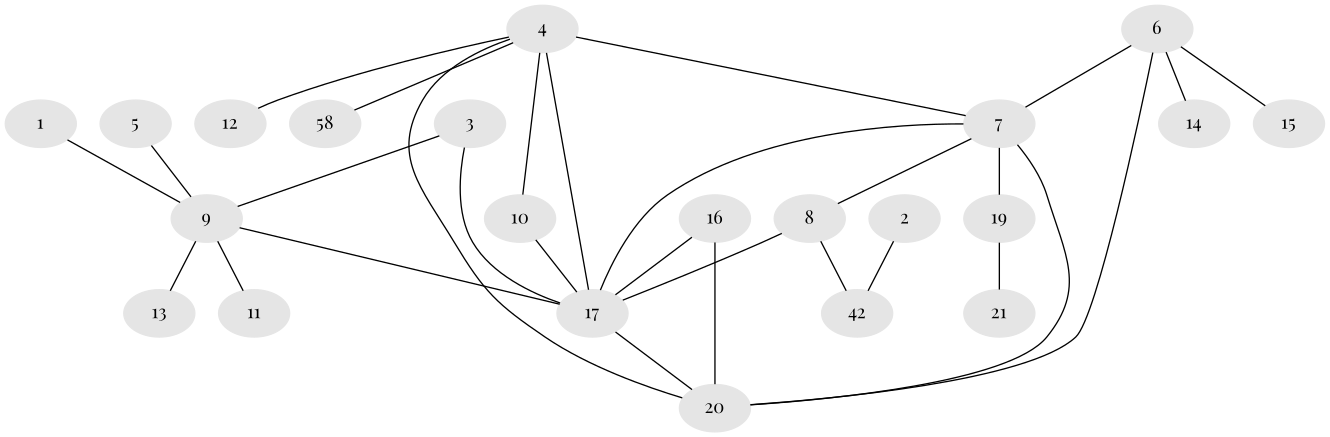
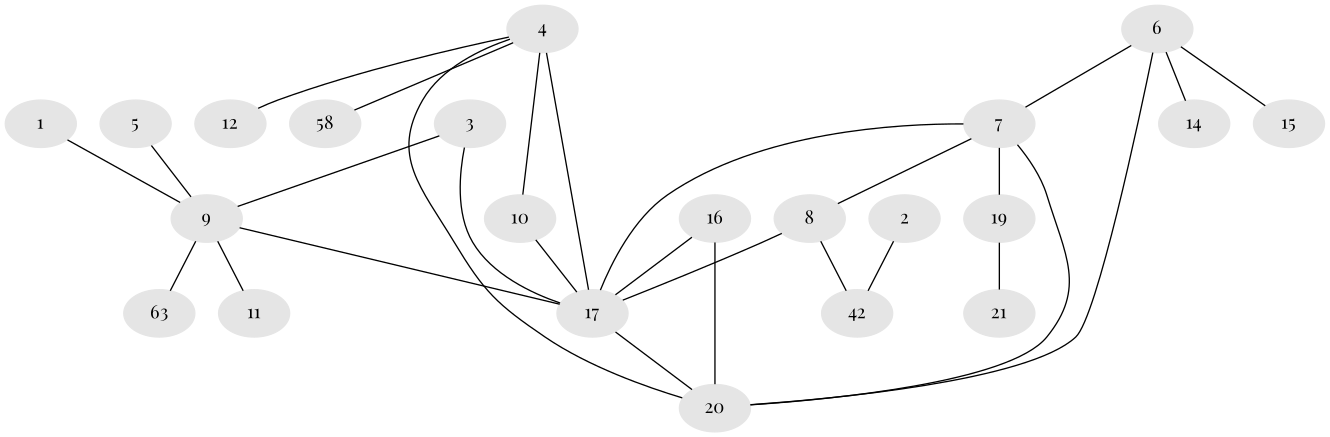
edge "4" -- "7": removed
node "13": label "13" -> "63"
